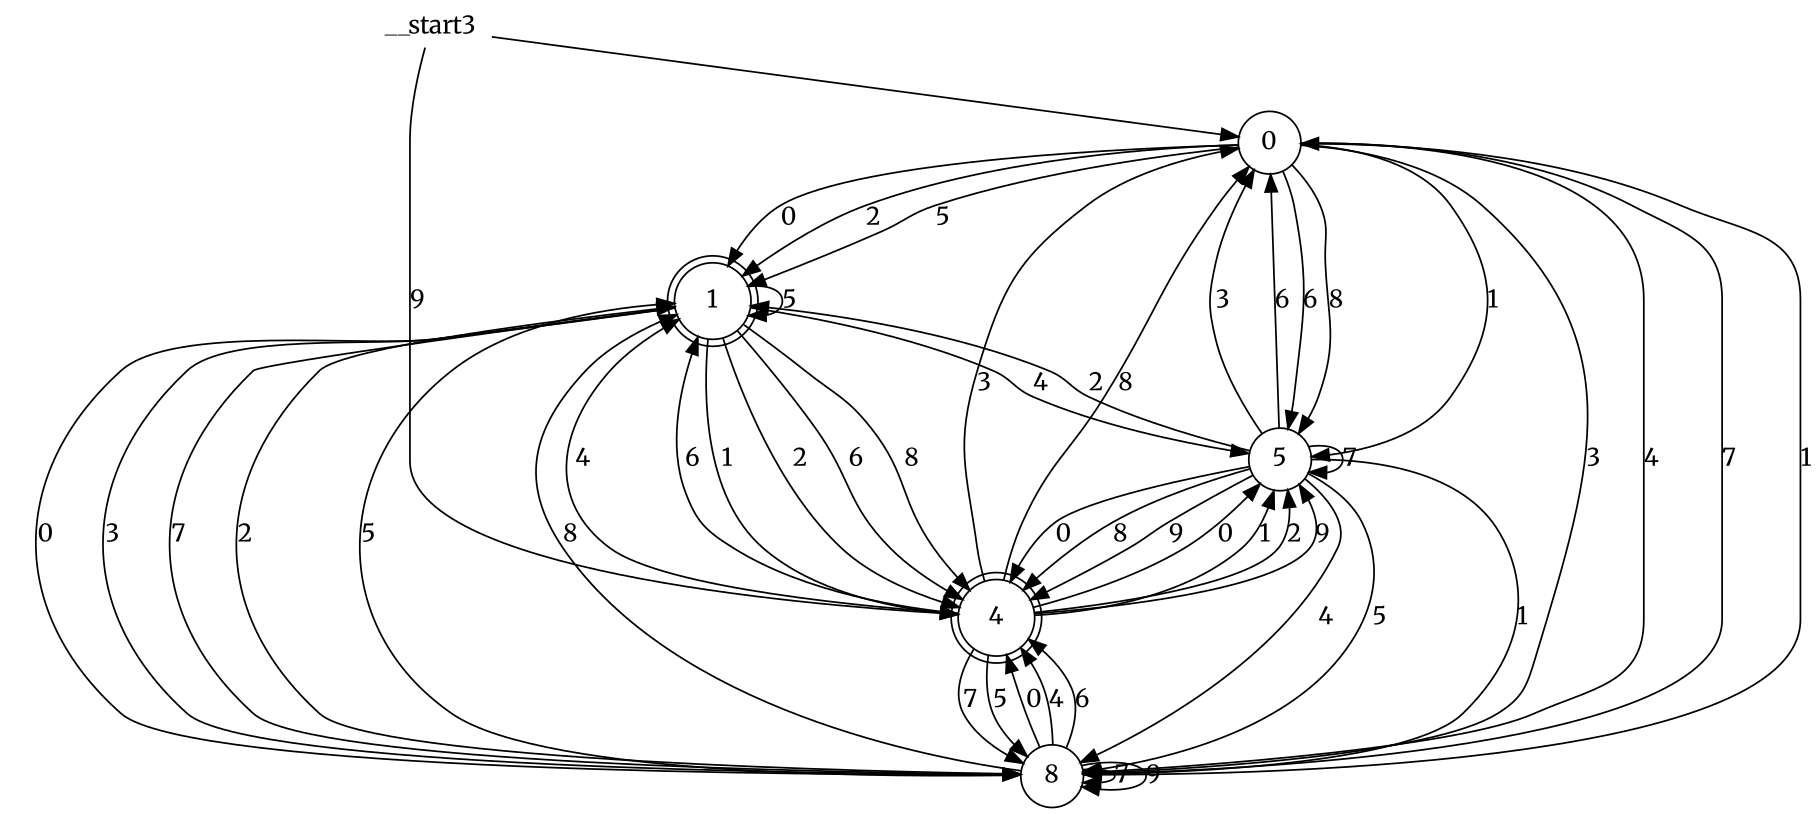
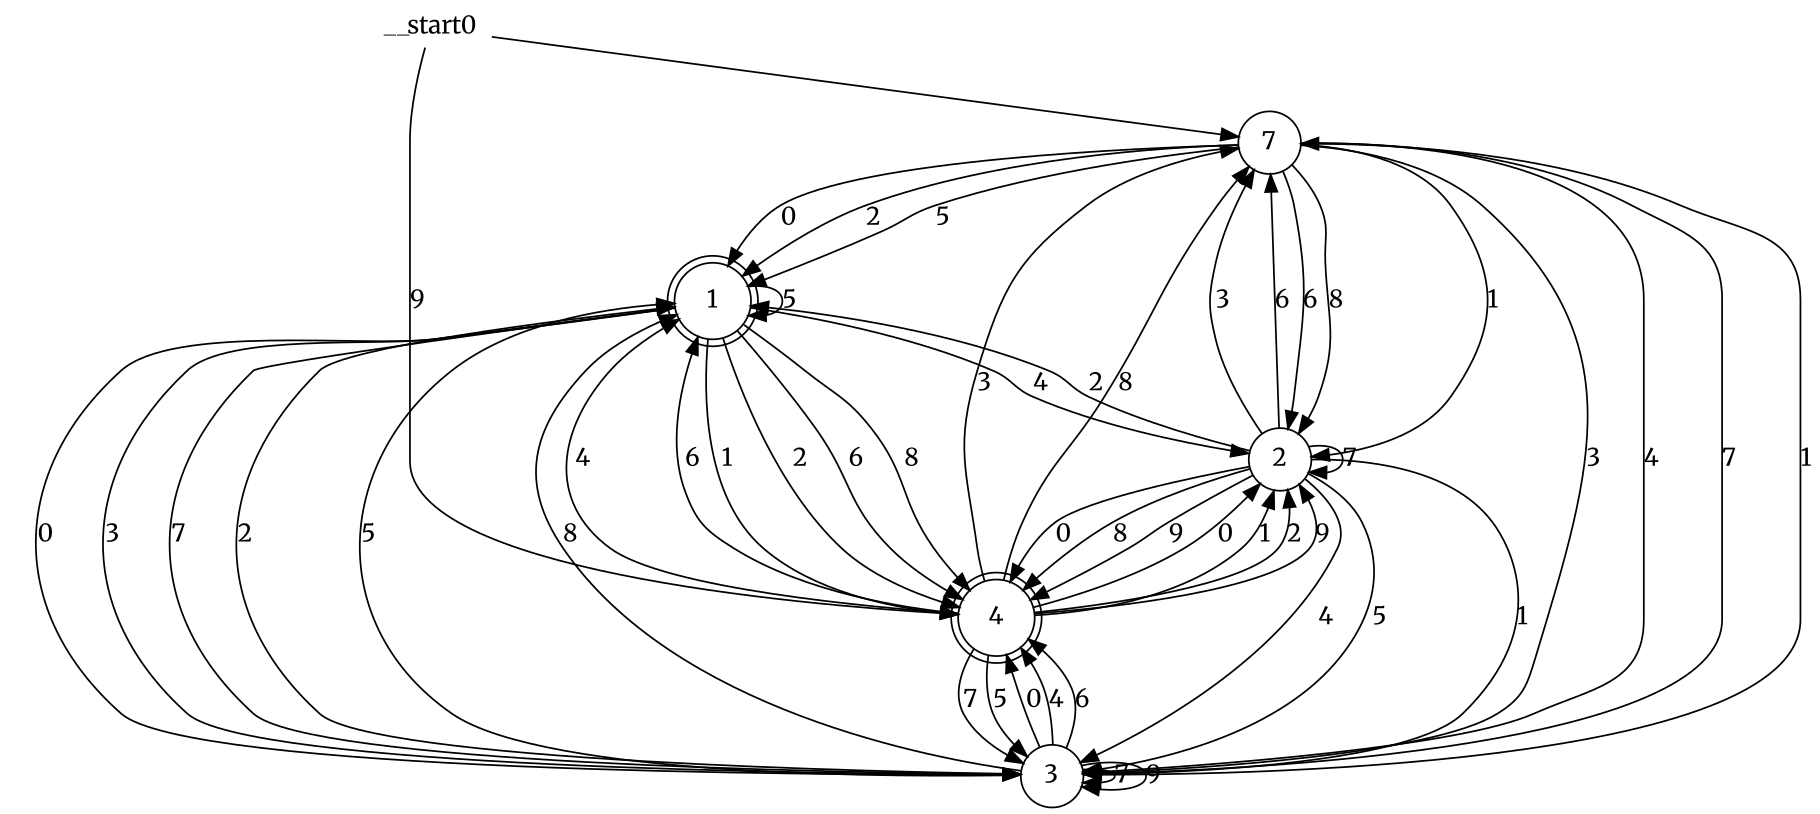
node "__start3": label "__start3" -> "__start0"
node "0": label "0" -> "7"
node "5": label "5" -> "2"
node "8": label "8" -> "3"
